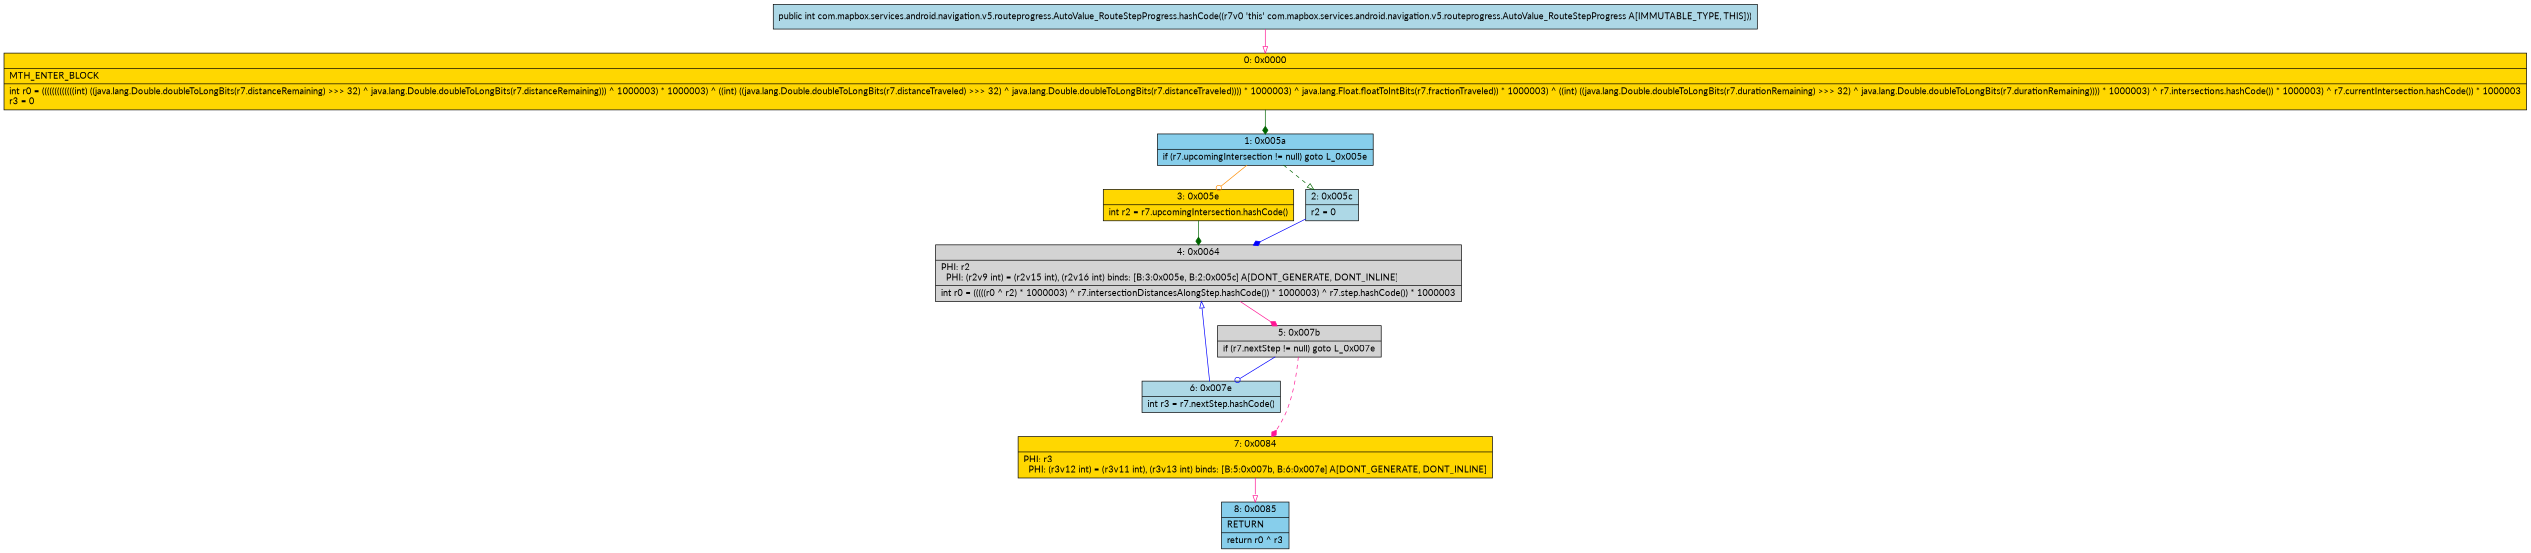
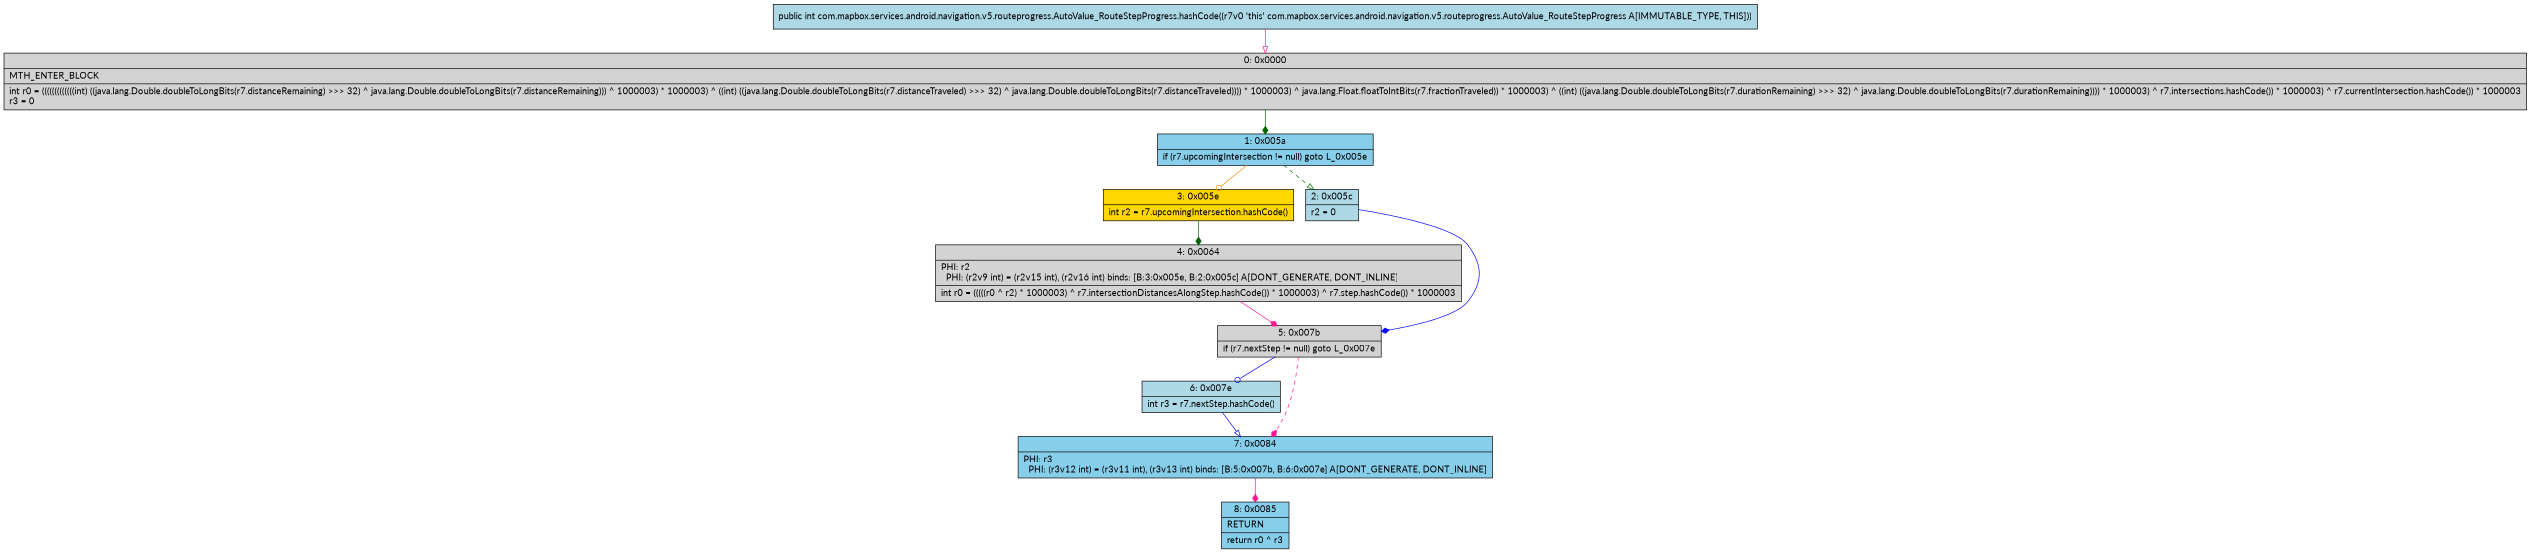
node "0: 0x0000": fillcolor gold -> lightgrey
edge "2: 0x005c" -> "4: 0x0064": now "2: 0x005c" -> "5: 0x007b"
edge "6: 0x007e" -> "4: 0x0064": now "6: 0x007e" -> "7: 0x0084"
node "7: 0x0084": fillcolor gold -> skyblue
edge "7: 0x0084" -> "8: 0x0085": arrowhead onormal -> diamond
